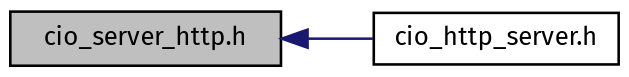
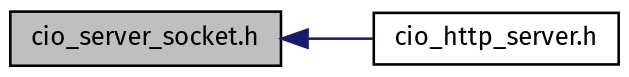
node "cio_server_http.h": label "cio_server_http.h" -> "cio_server_socket.h"
